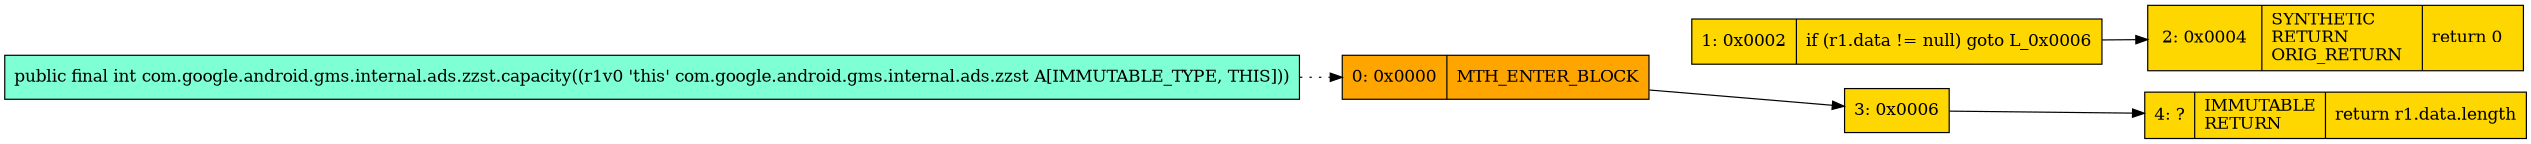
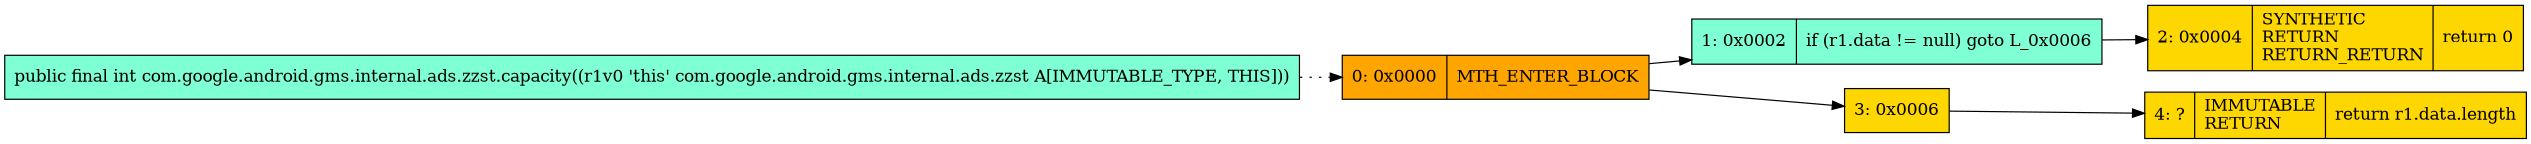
node "1: 0x0002": fillcolor gold -> aquamarine
node "2: 0x0004": text "ORIG_RETURN" -> "RETURN_RETURN"
edge "0: 0x0000" -> "1: 0x0002": added
